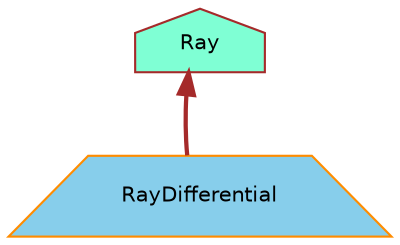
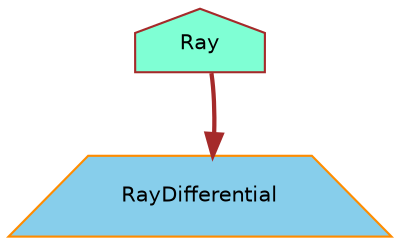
edge "RayDifferential" -> "Ray": reversed
